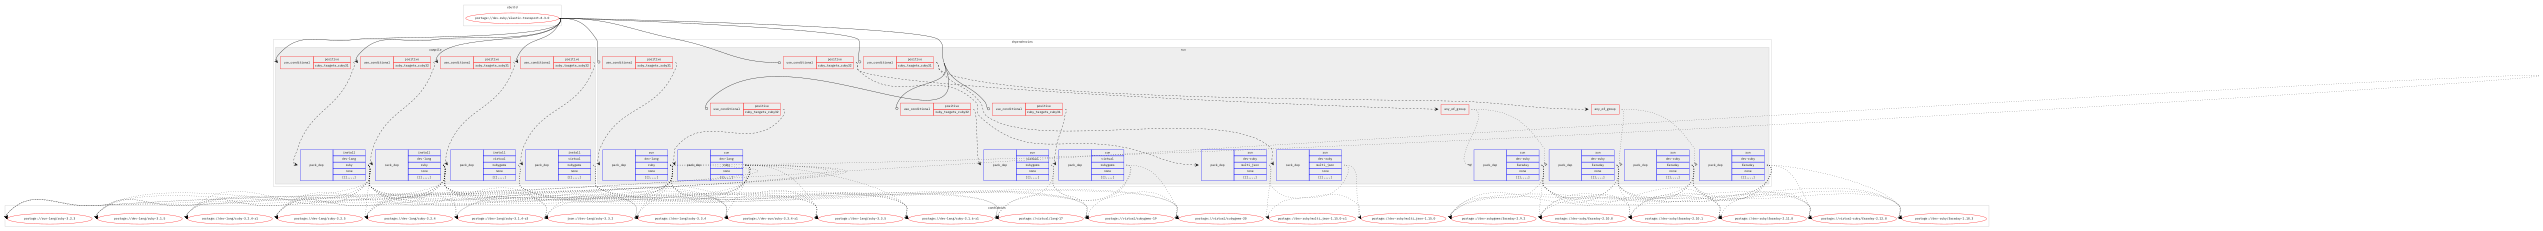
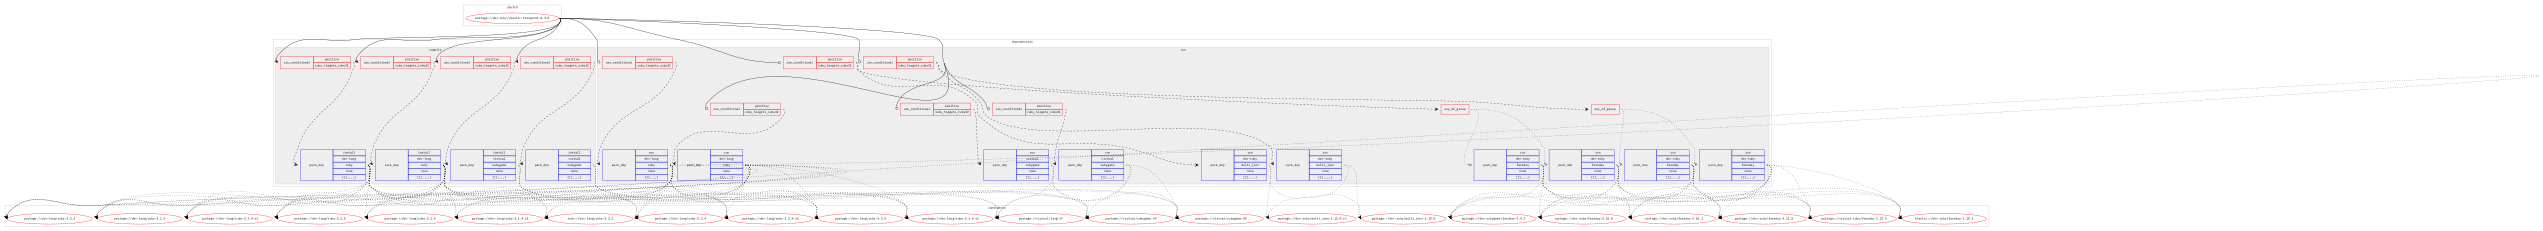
node "portage://dev-run/ruby-3.3.4-r1": label "portage://dev-run/ruby-3.3.4-r1" -> "portage://dev-lang/ruby-3.3.4-r1"
node "portage://dev-ruby/faraday-1.10.3": label "portage://dev-ruby/faraday-1.10.3" -> "elastic://dev-ruby/faraday-1.10.3"
